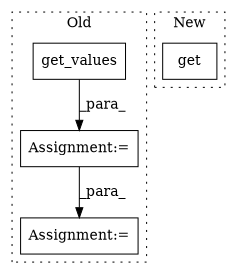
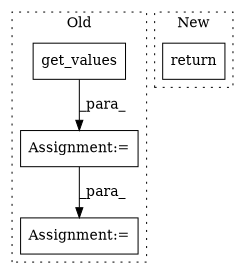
node "get": label "get" -> "return"
